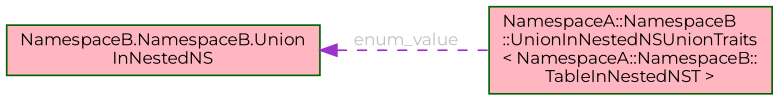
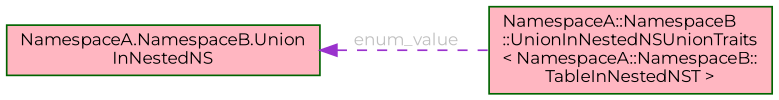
node "NamespaceB.NamespaceB.Union InNestedNS": label "NamespaceB.NamespaceB.Union InNestedNS" -> "NamespaceA.NamespaceB.Union InNestedNS"
